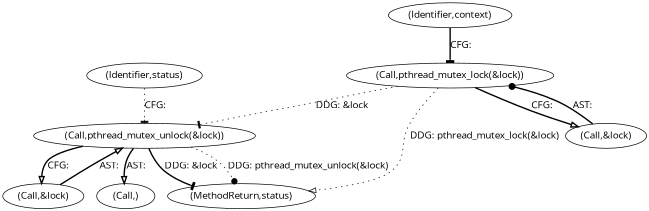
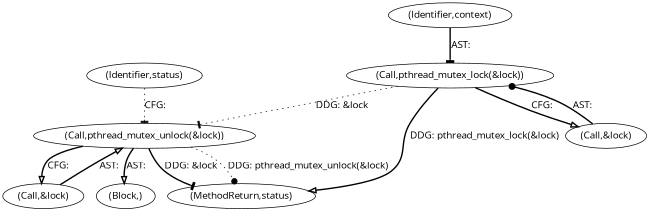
edge "(Identifier,context)" -> "(Call,pthread_mutex_lock(&lock))": label "CFG: " -> "AST: "
edge "(Call,pthread_mutex_lock(&lock))" -> "(MethodReturn,status)": style dotted -> bold
node "(Call,)": label "(Call,)" -> "(Block,)"
